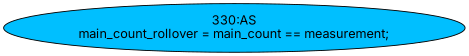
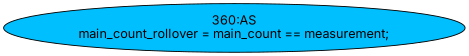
node "330:AS main_count_rollover = main_count == measurement;": label "330:AS main_count_rollover = main_count == measurement;" -> "360:AS main_count_rollover = main_count == measurement;"
